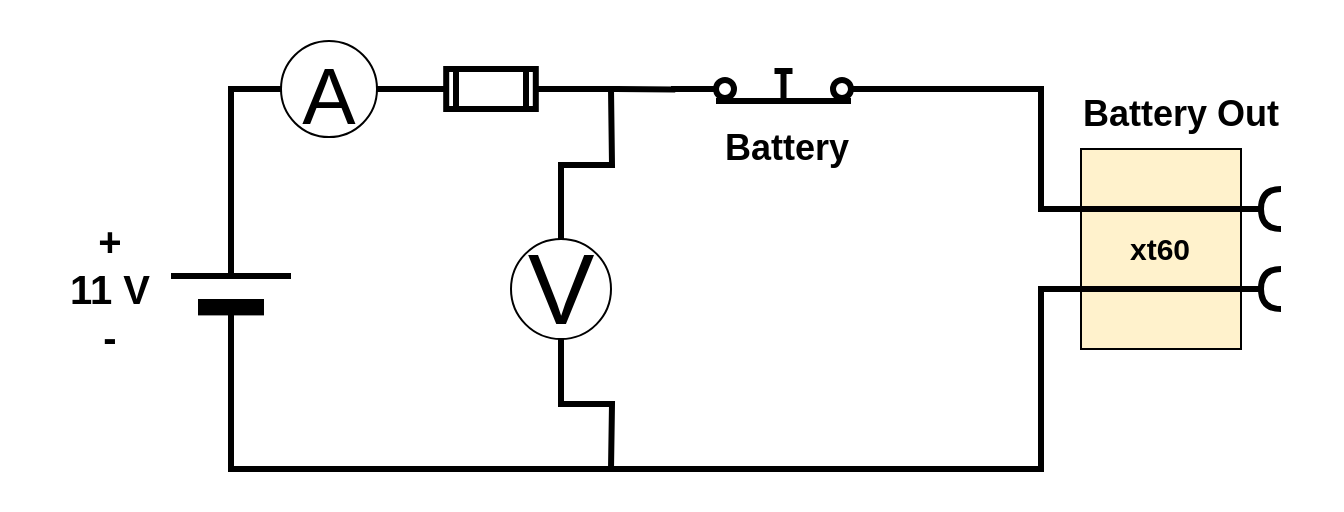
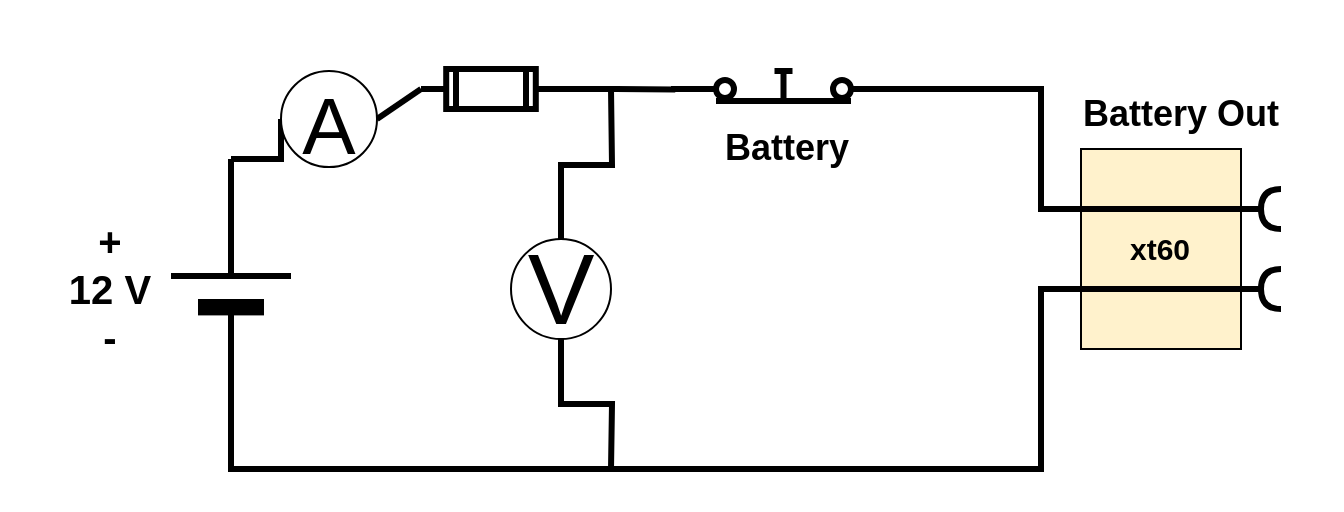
node "A": moved (329, 89) -> (329, 119)
node "+ 11 V -": label "+ 11 V -" -> "+ 12 V -"
